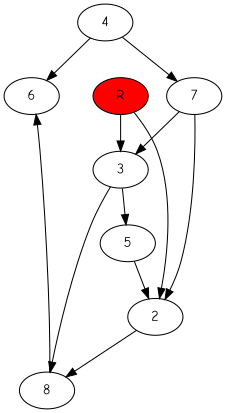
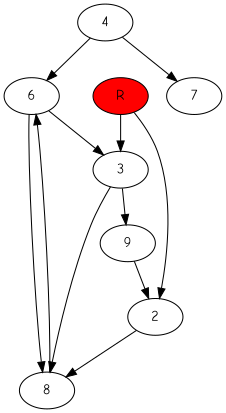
edge "7" -> "3": now "6" -> "3"
edge "7" -> "2": removed
edge "6" -> "8": added
node "5": label "5" -> "9"
